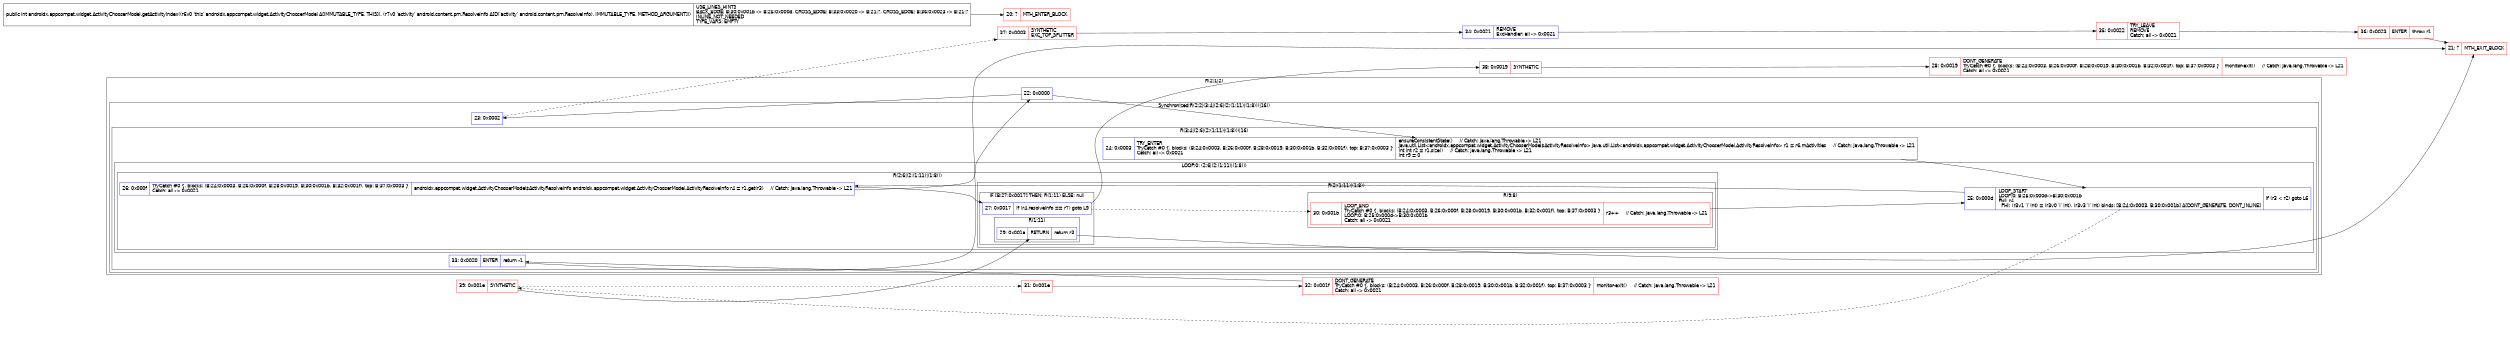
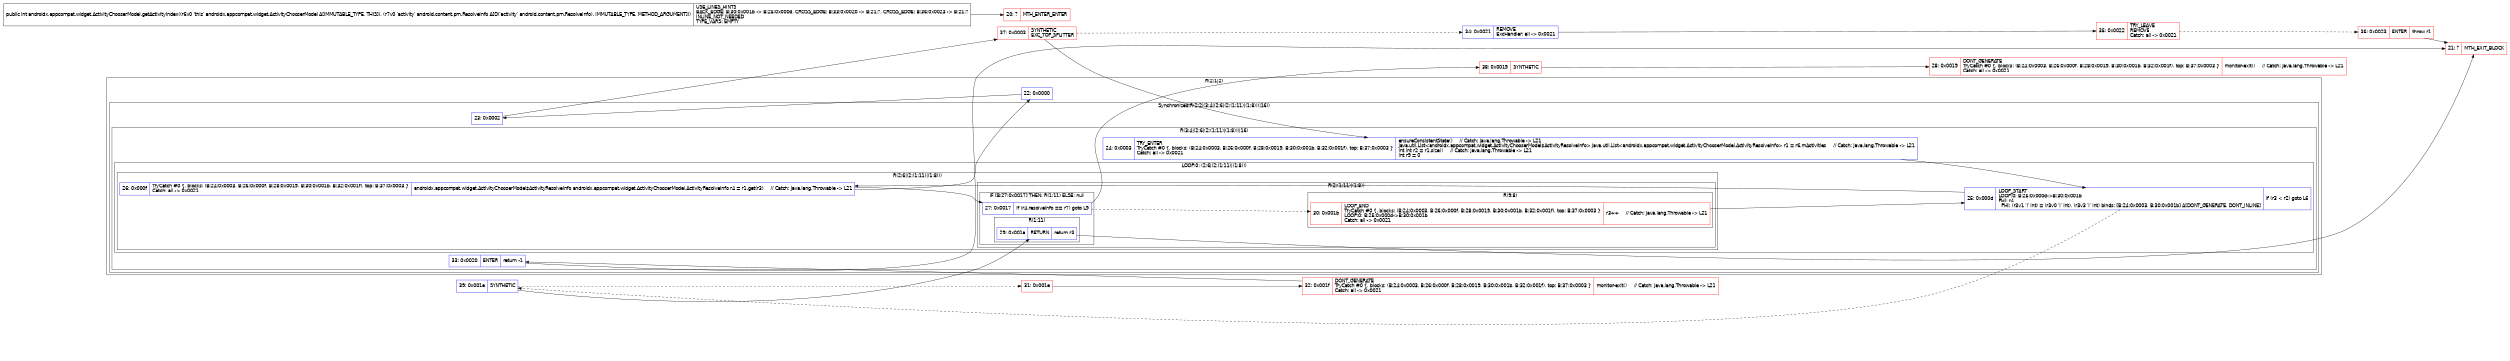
node "20: ?": text "MTH_ENTER_BLOCK" -> "MTH_ENTER_ENTER"
edge "35: 0x0022" -> "36: 0x0023": style solid -> dashed
edge "37: 0x0003" -> "34: 0x0021": style solid -> dashed
edge "23: 0x0002" -> "37: 0x0003": style dashed -> solid
edge "22: 0x0000" -> "24: 0x0003": now "37: 0x0003" -> "24: 0x0003"
node "39: 0x001e": color red -> blue
